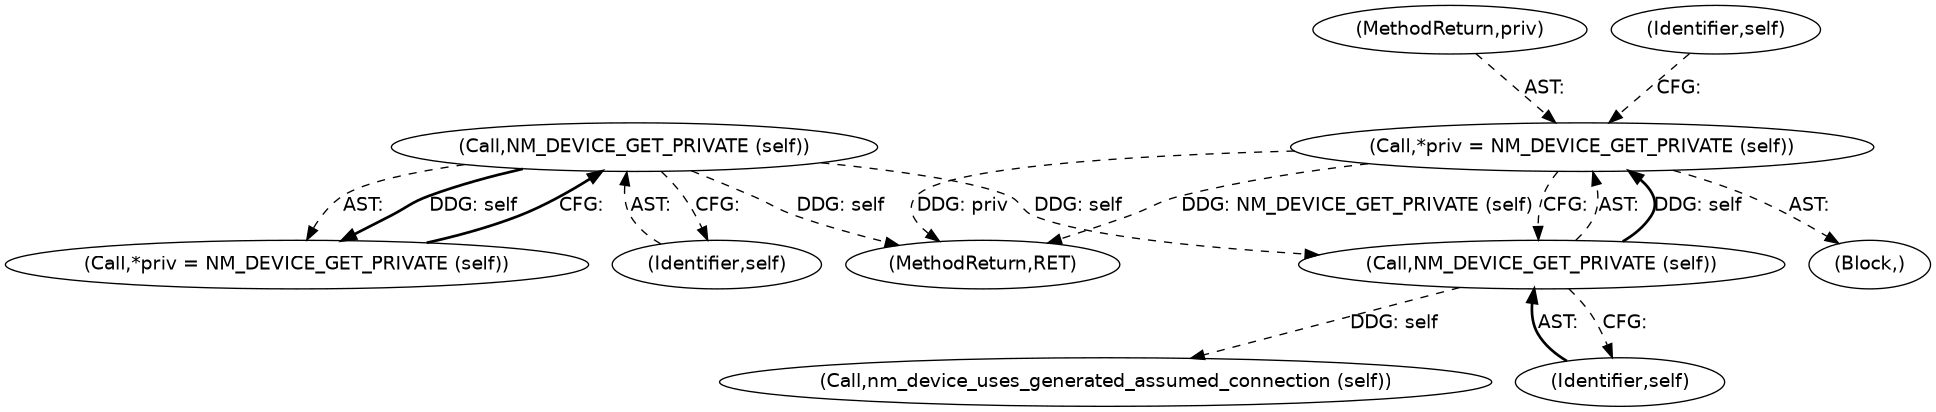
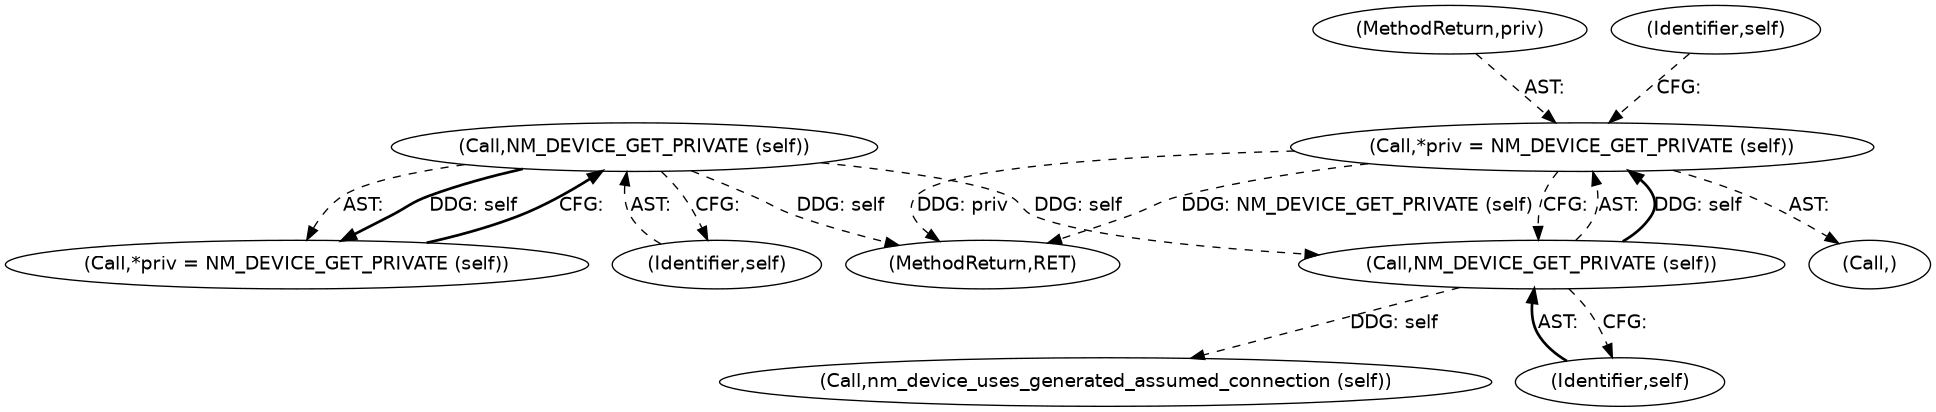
node "(Block,)": label "(Block,)" -> "(Call,)"
